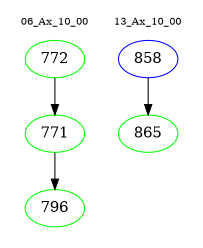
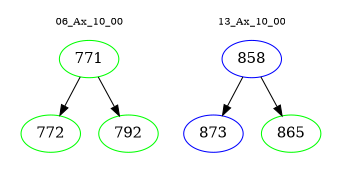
edge "772" -> "771": reversed
node "873": added
node "796": label "796" -> "792"
